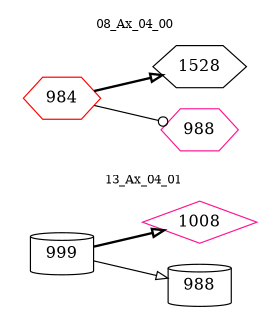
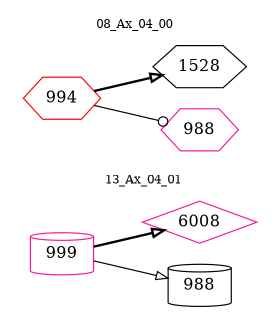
node "984": label "984" -> "994"
node "1008": label "1008" -> "6008"
node "999": color black -> deeppink
